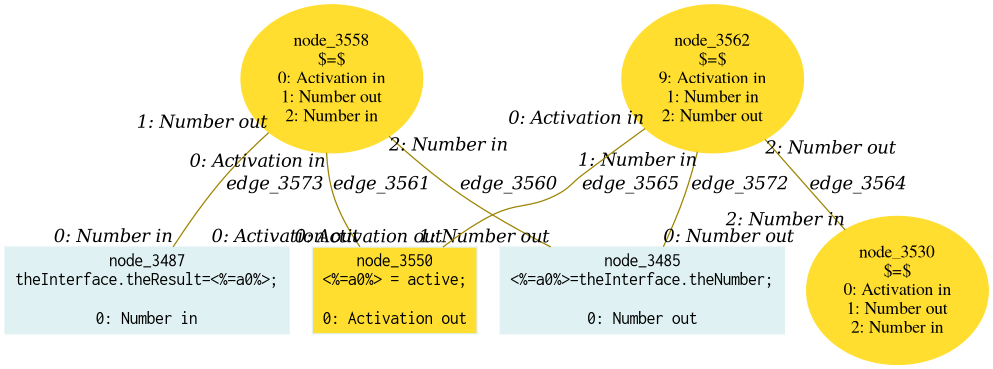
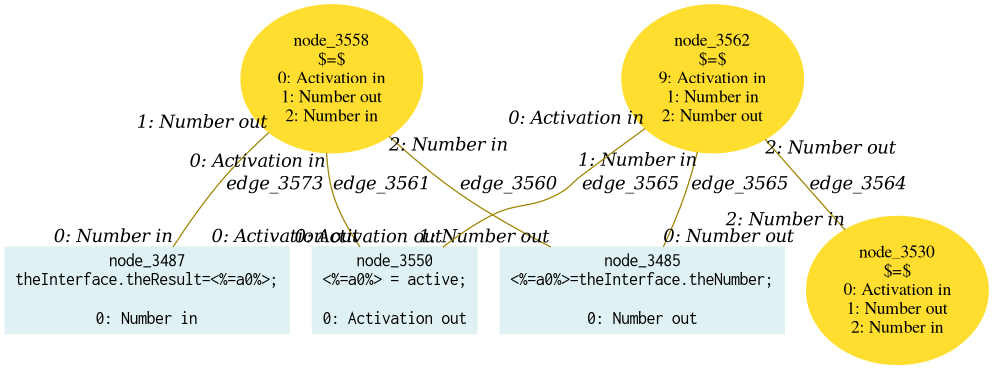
edge "node_3562 $=$ 9: Activation in 1: Number in 2: Number out" -- "node_3485 <%=a0%>=theInterface.theNumber; 0: Number out": label "edge_3572" -> "edge_3565"
node "node_3550 <%=a0%> = active; 0: Activation out": fillcolor #ffde2f -> #dff1f2
